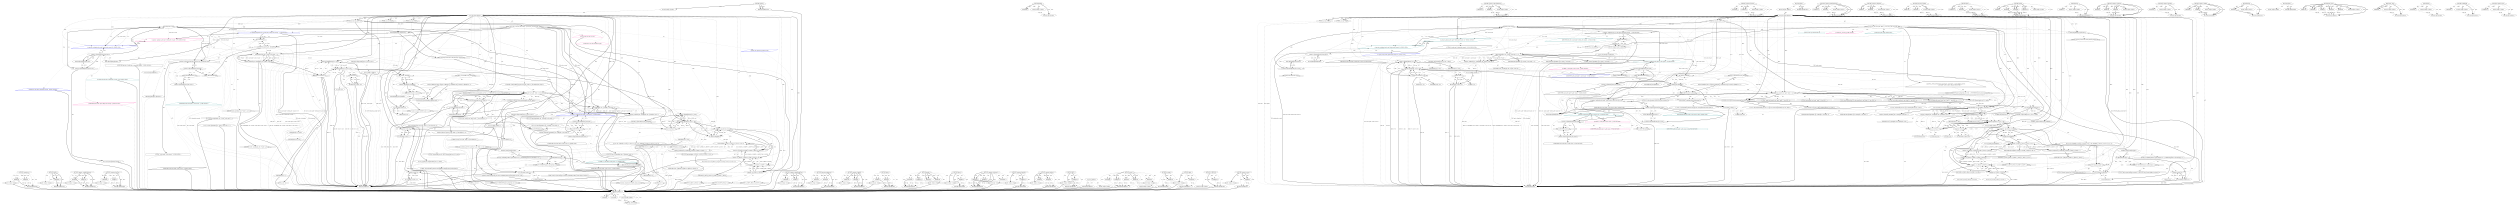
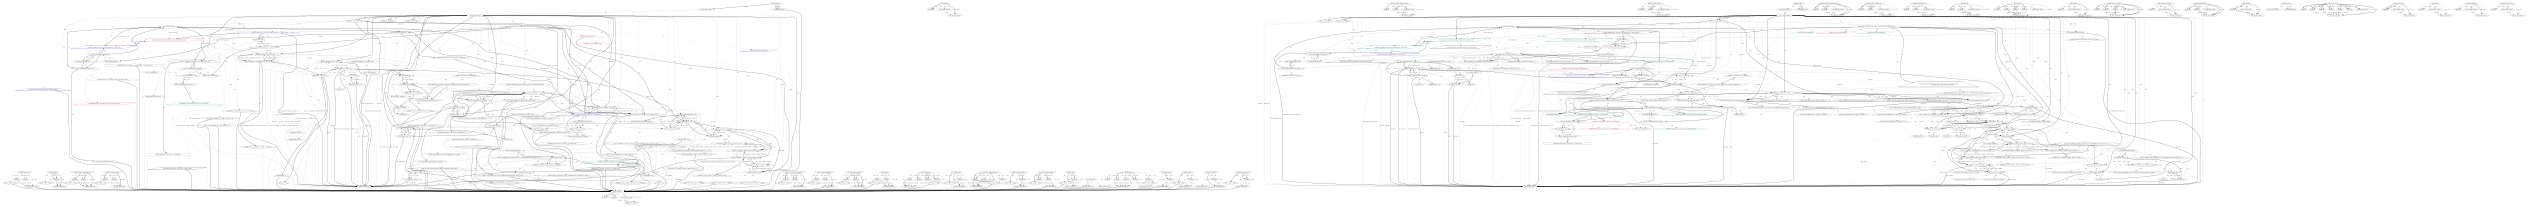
node "(PARAM,p6)": added
